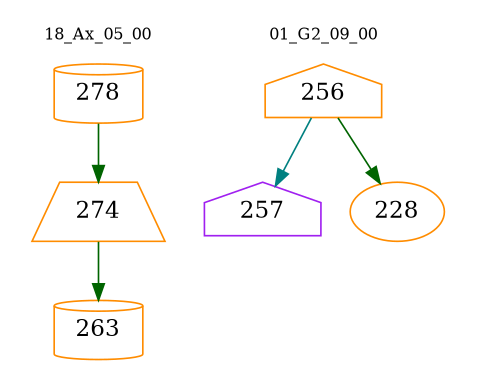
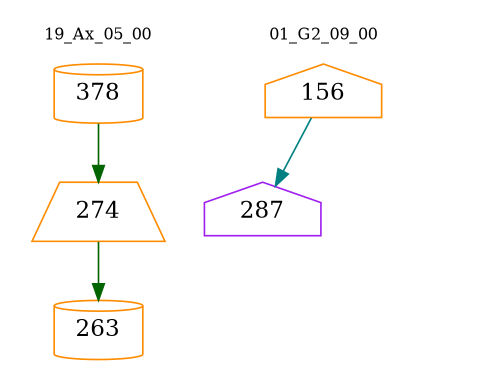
cluster "18_Ax_05_00": label "18_Ax_05_00" -> "19_Ax_05_00"
node "278": label "278" -> "378"
node "256": label "256" -> "156"
node "257": label "257" -> "287"
node "228": removed
